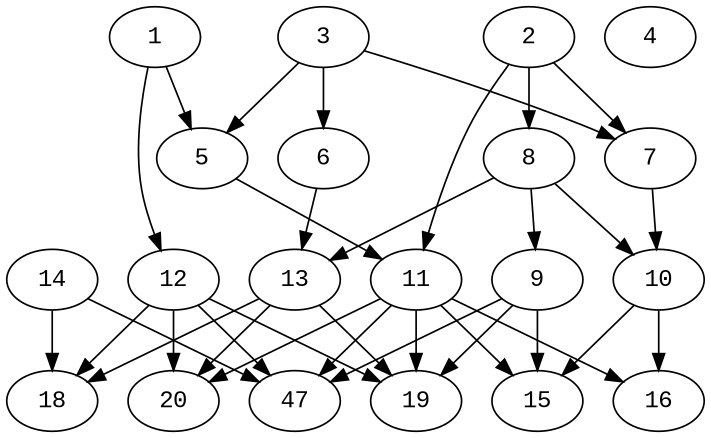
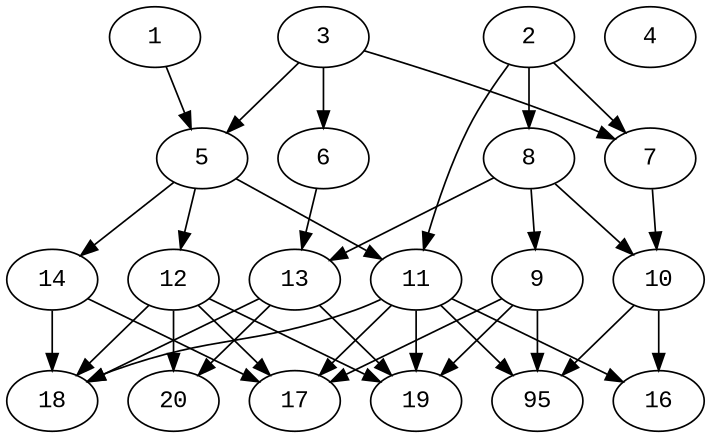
edge "1" -> "12": now "5" -> "12"
edge "5" -> "14": added
edge "11" -> "20": now "11" -> "18"
node "47": label "47" -> "17"
node "15": label "15" -> "95"
